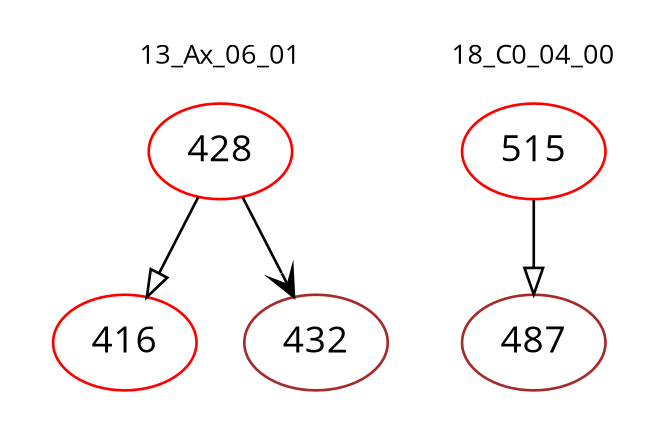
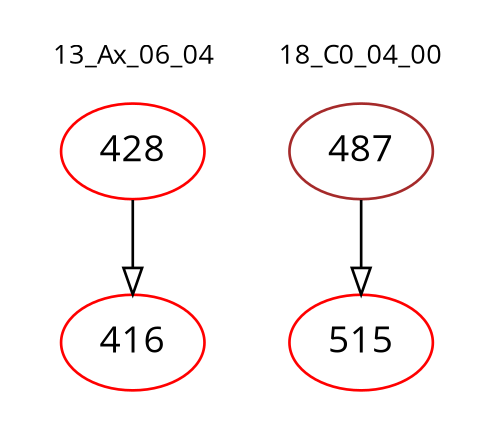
cluster "13_Ax_06_01": label "13_Ax_06_01" -> "13_Ax_06_04"
edge "515" -> "487": reversed
node "432": removed
